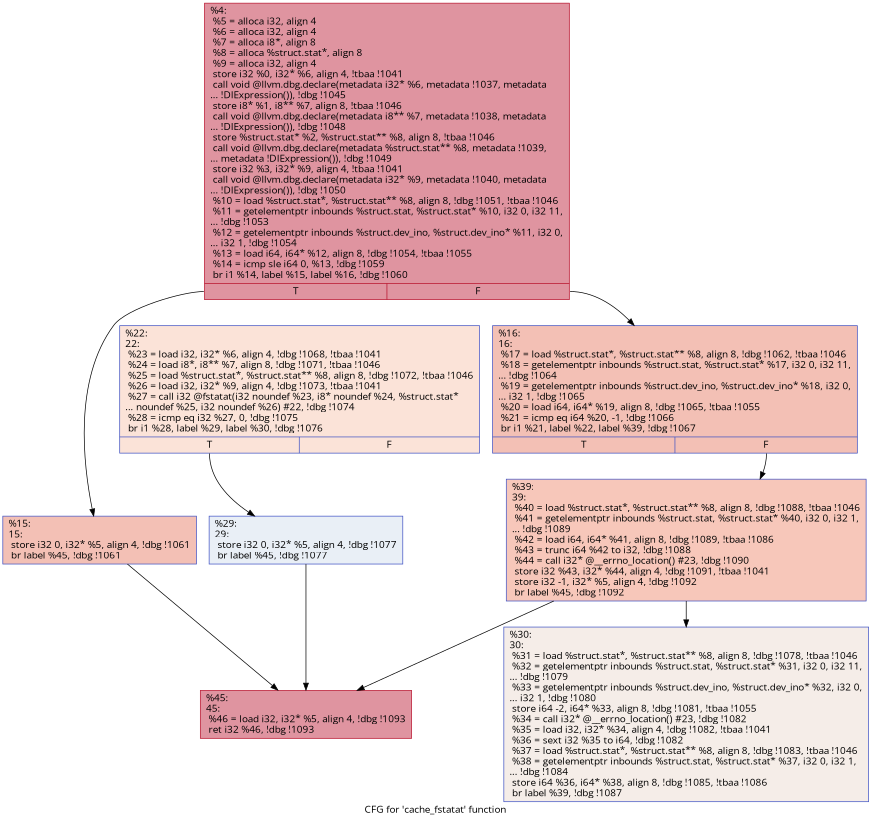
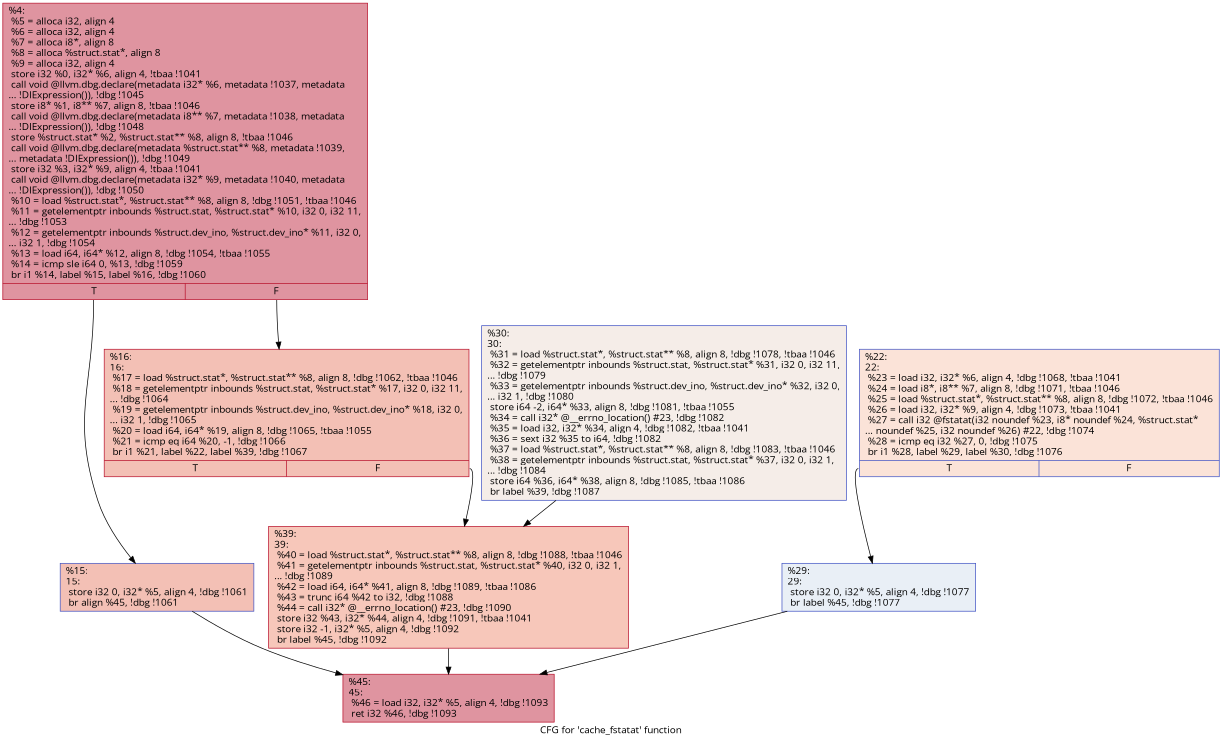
node "%16:": color #3d50c3ff -> #b70d28ff
node "%39:": color #3d50c3ff -> #b70d28ff
node "%15:": text "br label %45, !dbg !1061" -> "br align %45, !dbg !1061"
edge "%39:" -> "%30:": reversed
